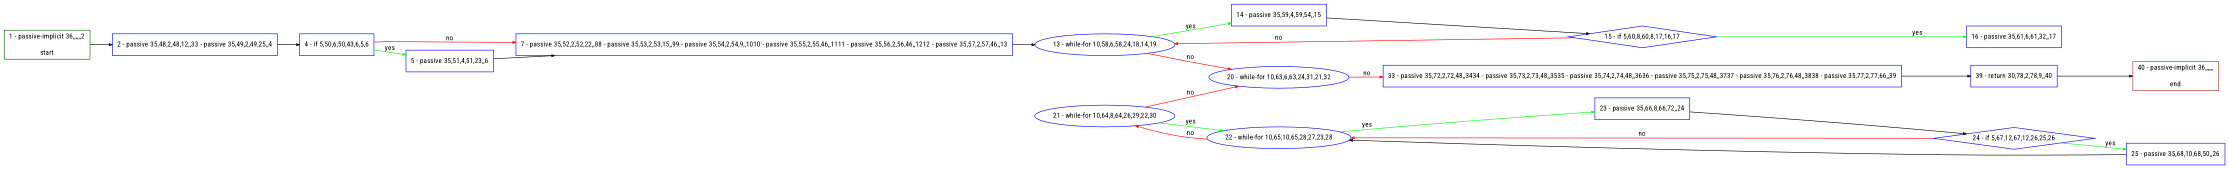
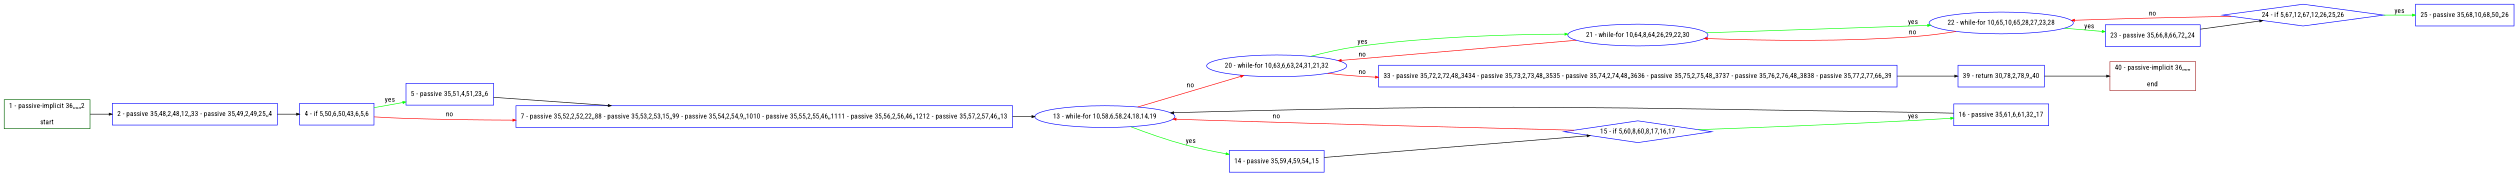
edge "20 - while-for 10,63,6,63,24,31,21,32" -> "21 - while-for 10,64,8,64,26,29,22,30": added, label "yes"
edge "16 - passive 35,61,6,61,32,,17" -> "13 - while-for 10,58,6,58,24,18,14,19": added
edge "25 - passive 35,68,10,68,50,,26" -> "22 - while-for 10,65,10,65,28,27,23,28": removed
